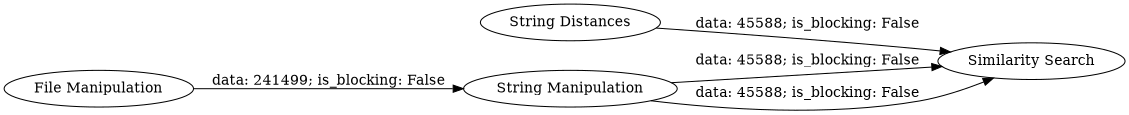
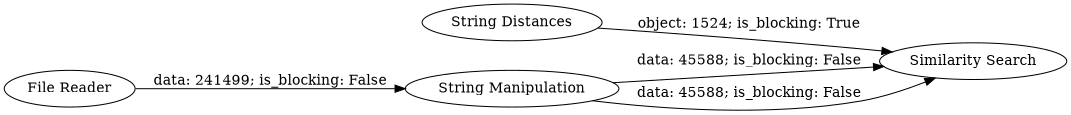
edge "String Distances" -> "Similarity Search": label "data: 45588; is_blocking: False" -> "object: 1524; is_blocking: True"
node "File Manipulation": label "File Manipulation" -> "File Reader"
